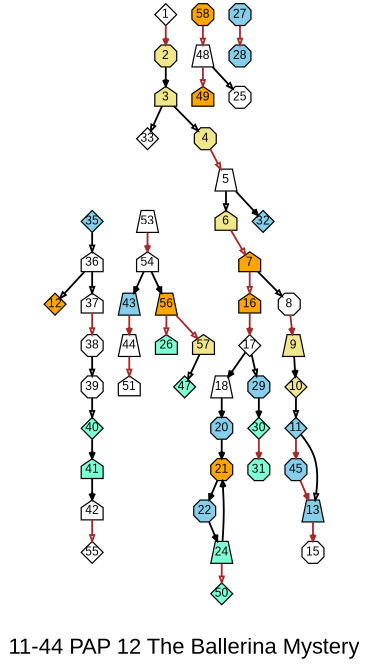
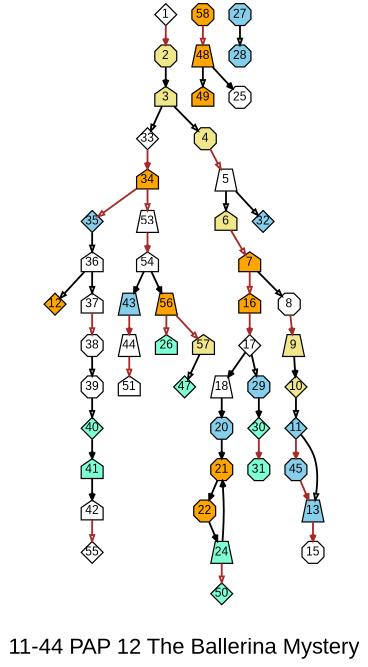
edge "27" -> "28": color brown -> black
node "48": fillcolor white -> orange
edge "48" -> "49": color brown -> black
edge "48" -> "25": arrowhead onormal -> vee
node "34": added
edge "5" -> "32": arrowhead vee -> onormal
node "22": fillcolor skyblue -> orange
